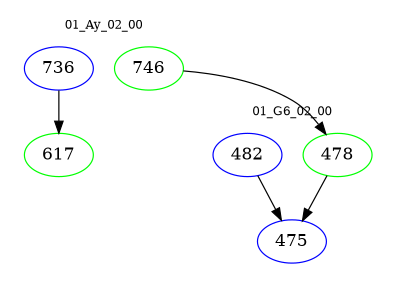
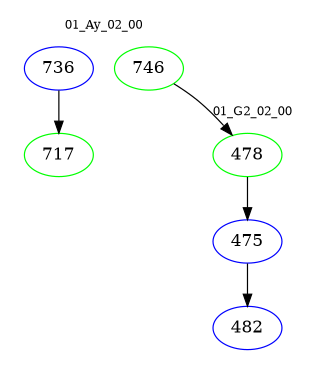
cluster "01_G6_02_00": label "01_G6_02_00" -> "01_G2_02_00"
node "617": label "617" -> "717"
edge "482" -> "475": reversed
